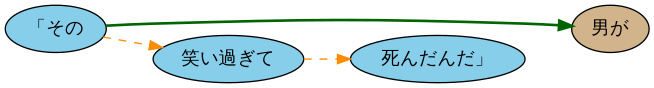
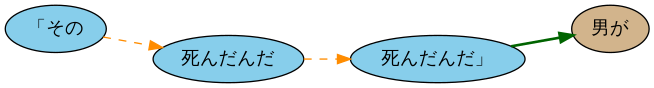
edge "「その" -> "男が": now "死んだんだ」" -> "男が"
node "笑い過ぎて": label "笑い過ぎて" -> "死んだんだ"
